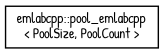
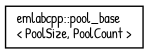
node "emlabcpp::pool_emlabcpp < PoolSize, PoolCount >": label "emlabcpp::pool_emlabcpp < PoolSize, PoolCount >" -> "emlabcpp::pool_base < PoolSize, PoolCount >"
